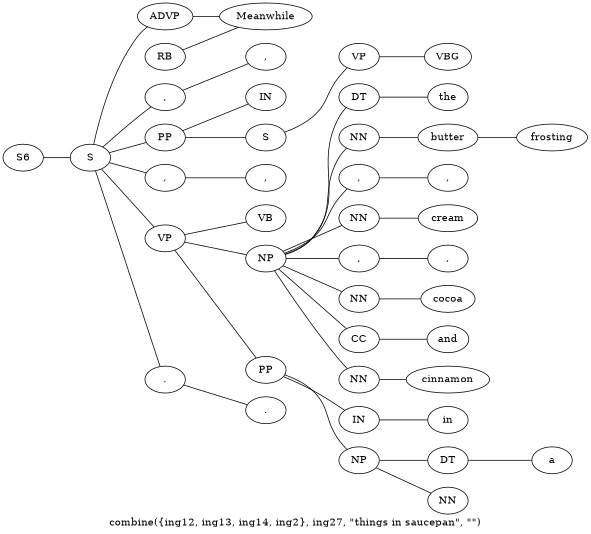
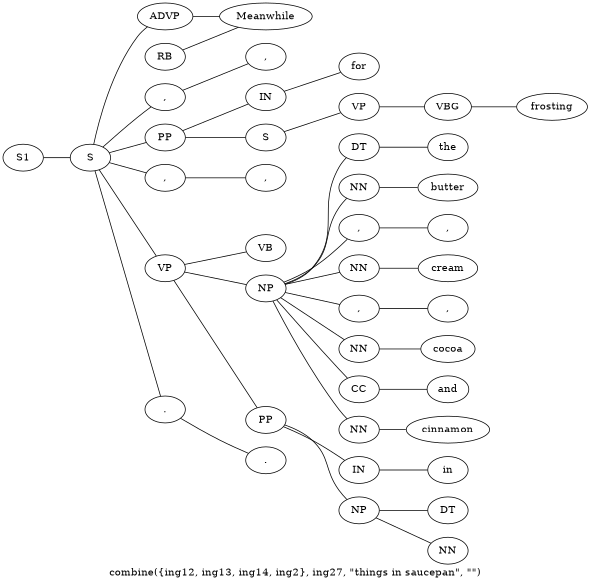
node "for": added
edge "butter" -- "frosting": now "VBG" -- "frosting"
node "S6": label "S6" -> "S1"
node "a": removed
